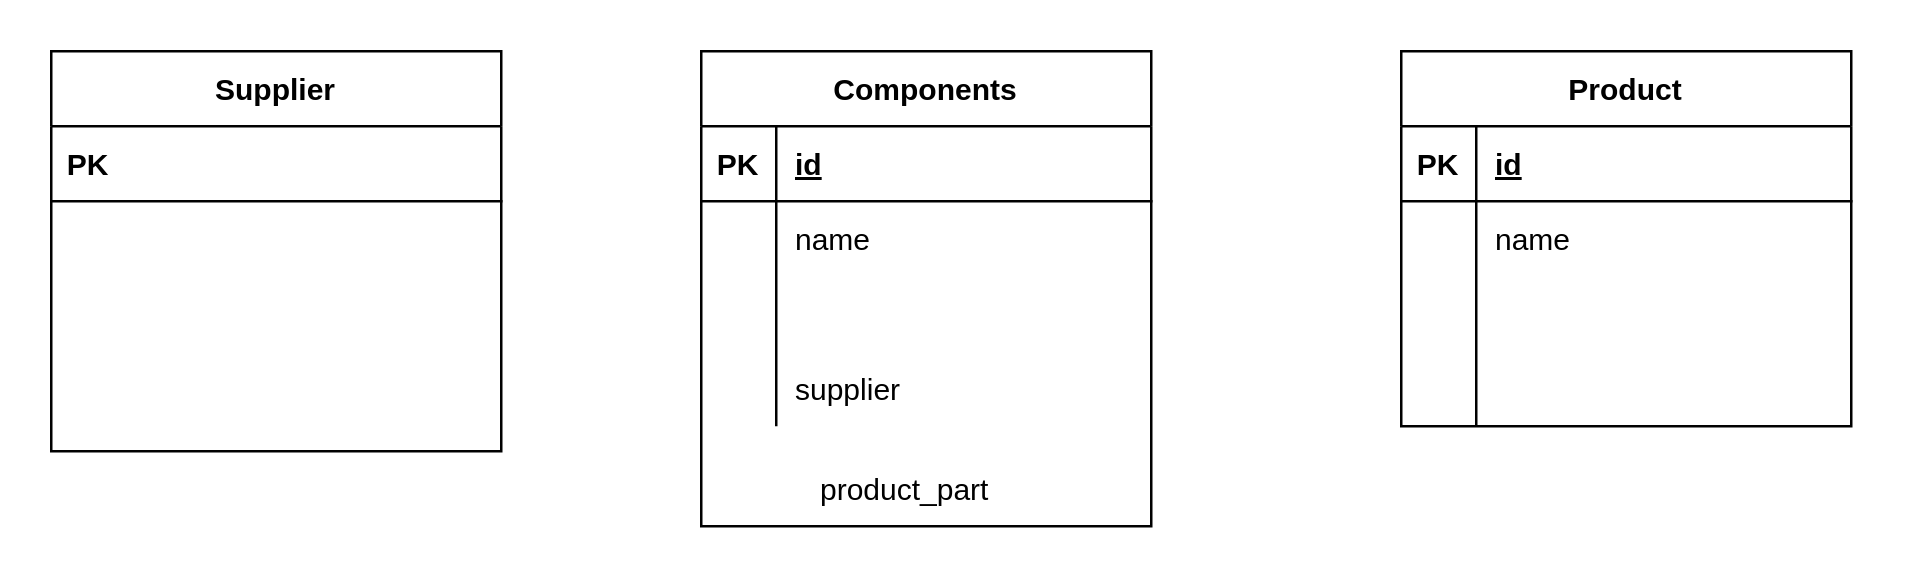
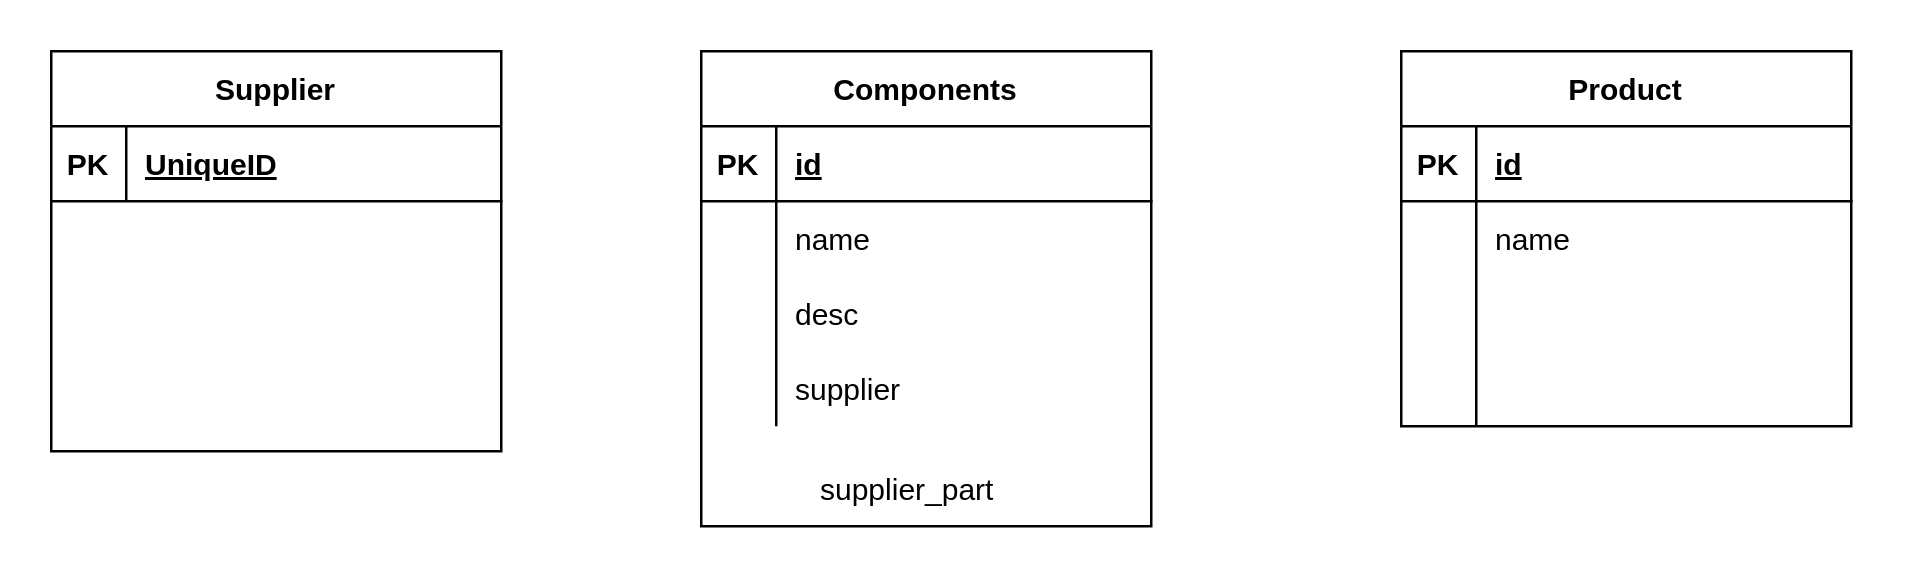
node "UniqueID": added
node "desc": added
node "product_part": label "product_part" -> "supplier_part"
